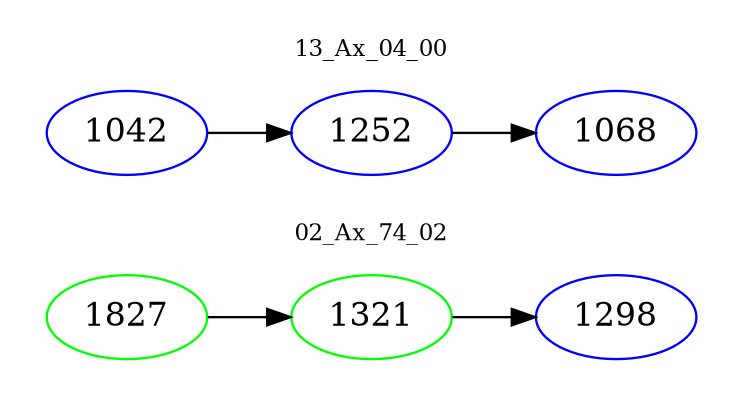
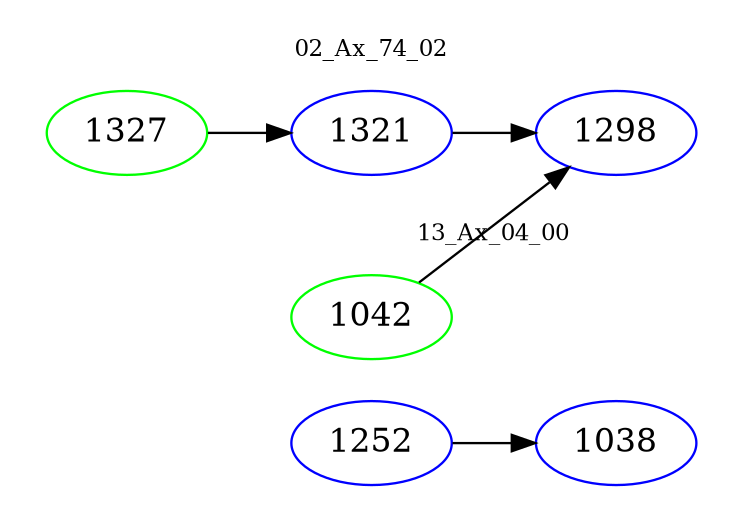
node "1042": color blue -> green
edge "1042" -> "1252": now "1042" -> "1298"
node "1068": label "1068" -> "1038"
node "1827": label "1827" -> "1327"
node "1321": color green -> blue
